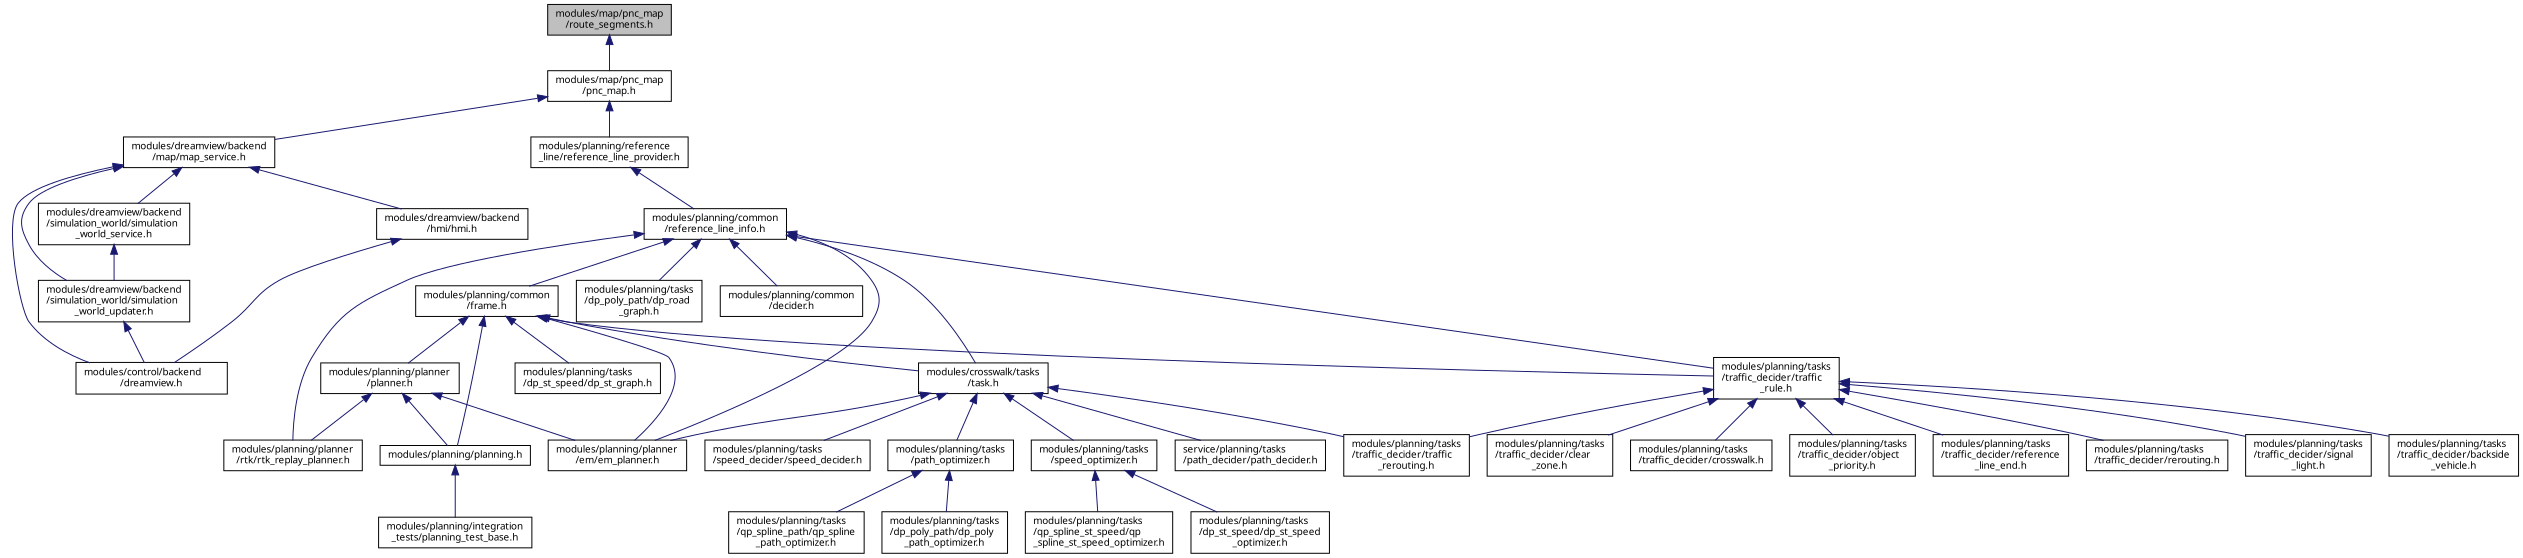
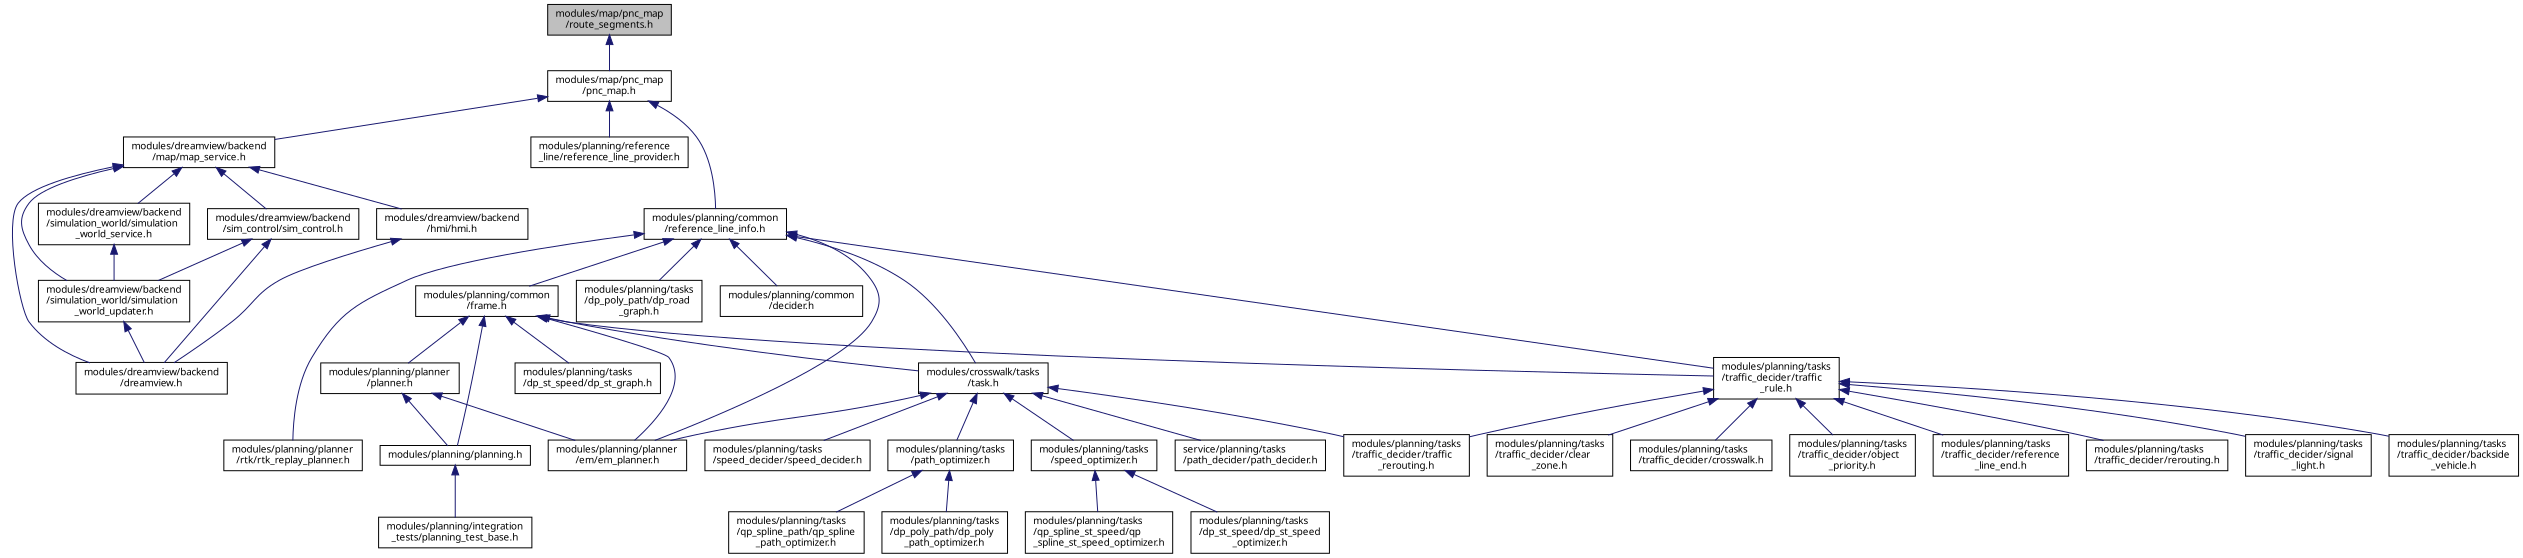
edge "modules/planning/common /reference_line_info.h" -> "modules/planning/reference _line/reference_line_provider.h": now "modules/planning/common /reference_line_info.h" -> "modules/map/pnc_map /pnc_map.h"
node "modules/dreamview/backend /sim_control/sim_control.h": added
node "modules/control/backend /dreamview.h": label "modules/control/backend /dreamview.h" -> "modules/dreamview/backend /dreamview.h"
edge "modules/planning/planner /rtk/rtk_replay_planner.h" -> "modules/planning/planner /planner.h": removed
